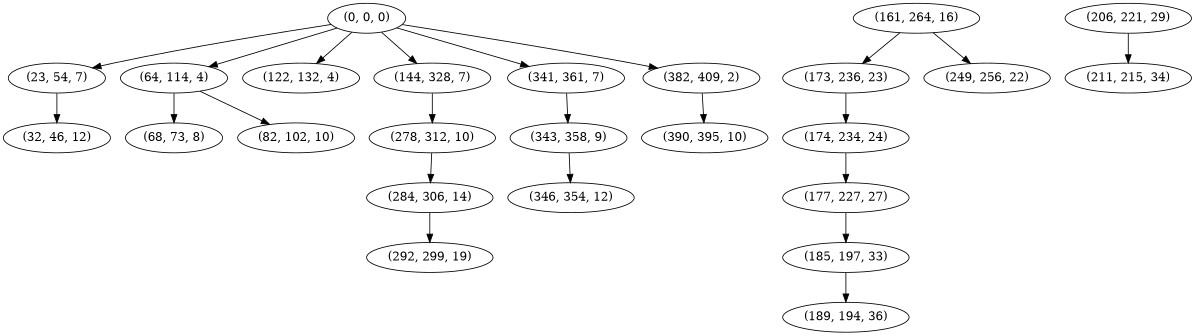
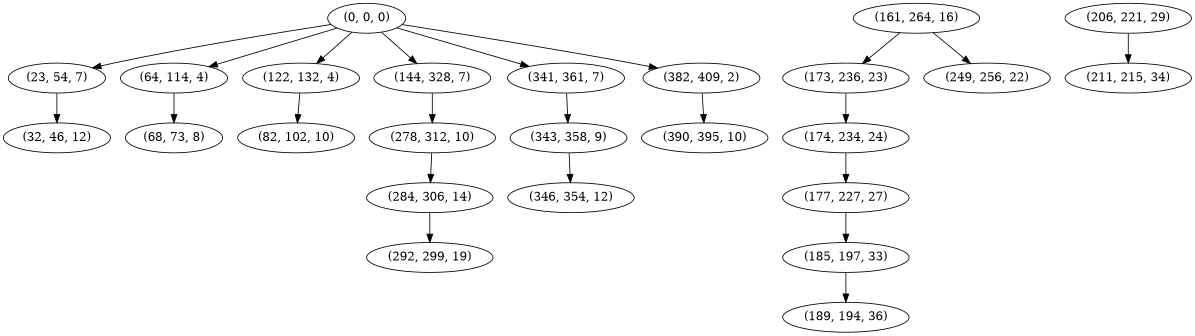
edge "(64, 114, 4)" -> "(82, 102, 10)": now "(122, 132, 4)" -> "(82, 102, 10)"
